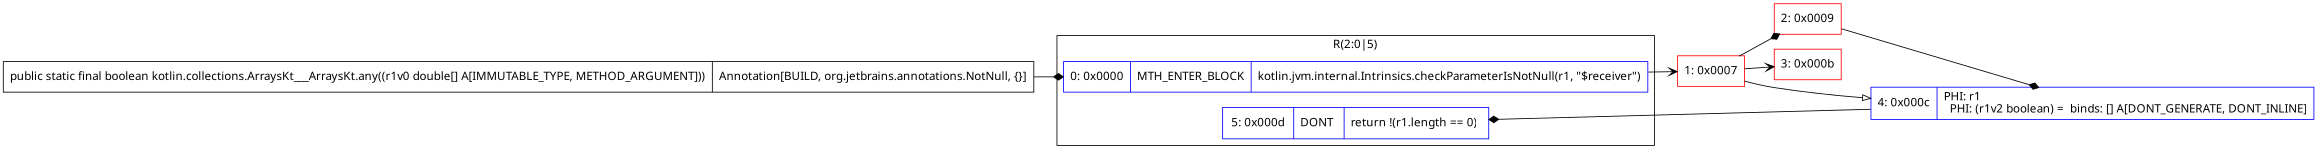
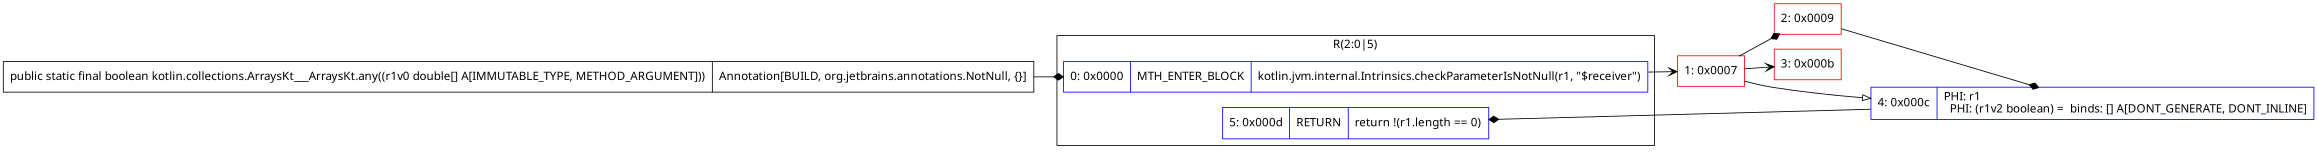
node "5: 0x000d": text "DONT" -> "RETURN"
